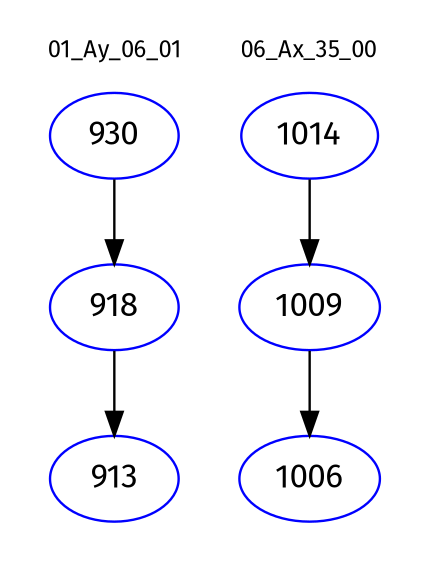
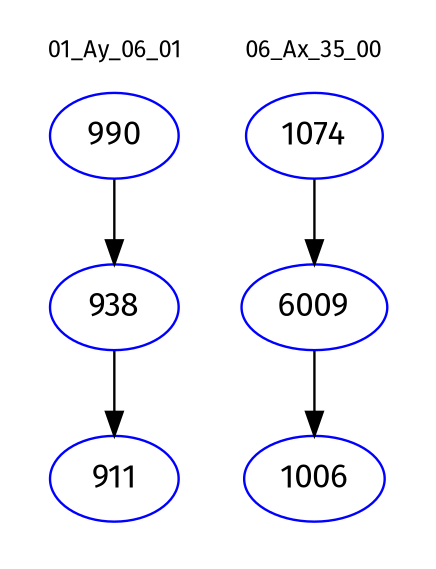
node "930": label "930" -> "990"
node "1014": label "1014" -> "1074"
node "918": label "918" -> "938"
node "1009": label "1009" -> "6009"
node "913": label "913" -> "911"
